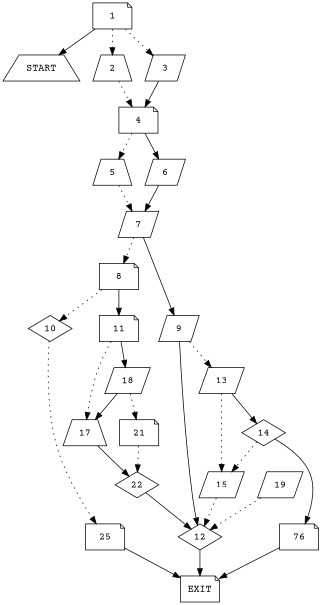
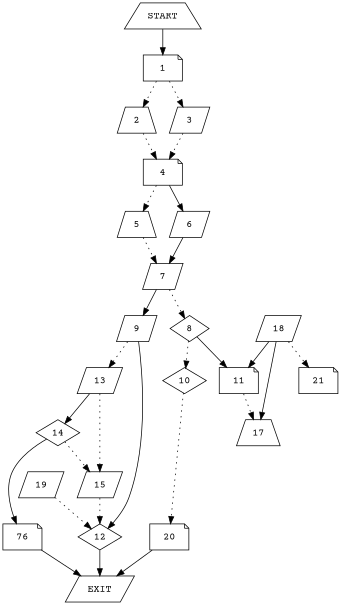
edge "1" -> "START": reversed
edge "3" -> "4": style solid -> dotted
node "8": shape note -> diamond
edge "11" -> "18": reversed
node "22": removed
node "25": label "25" -> "20"
node "EXIT": shape note -> parallelogram
